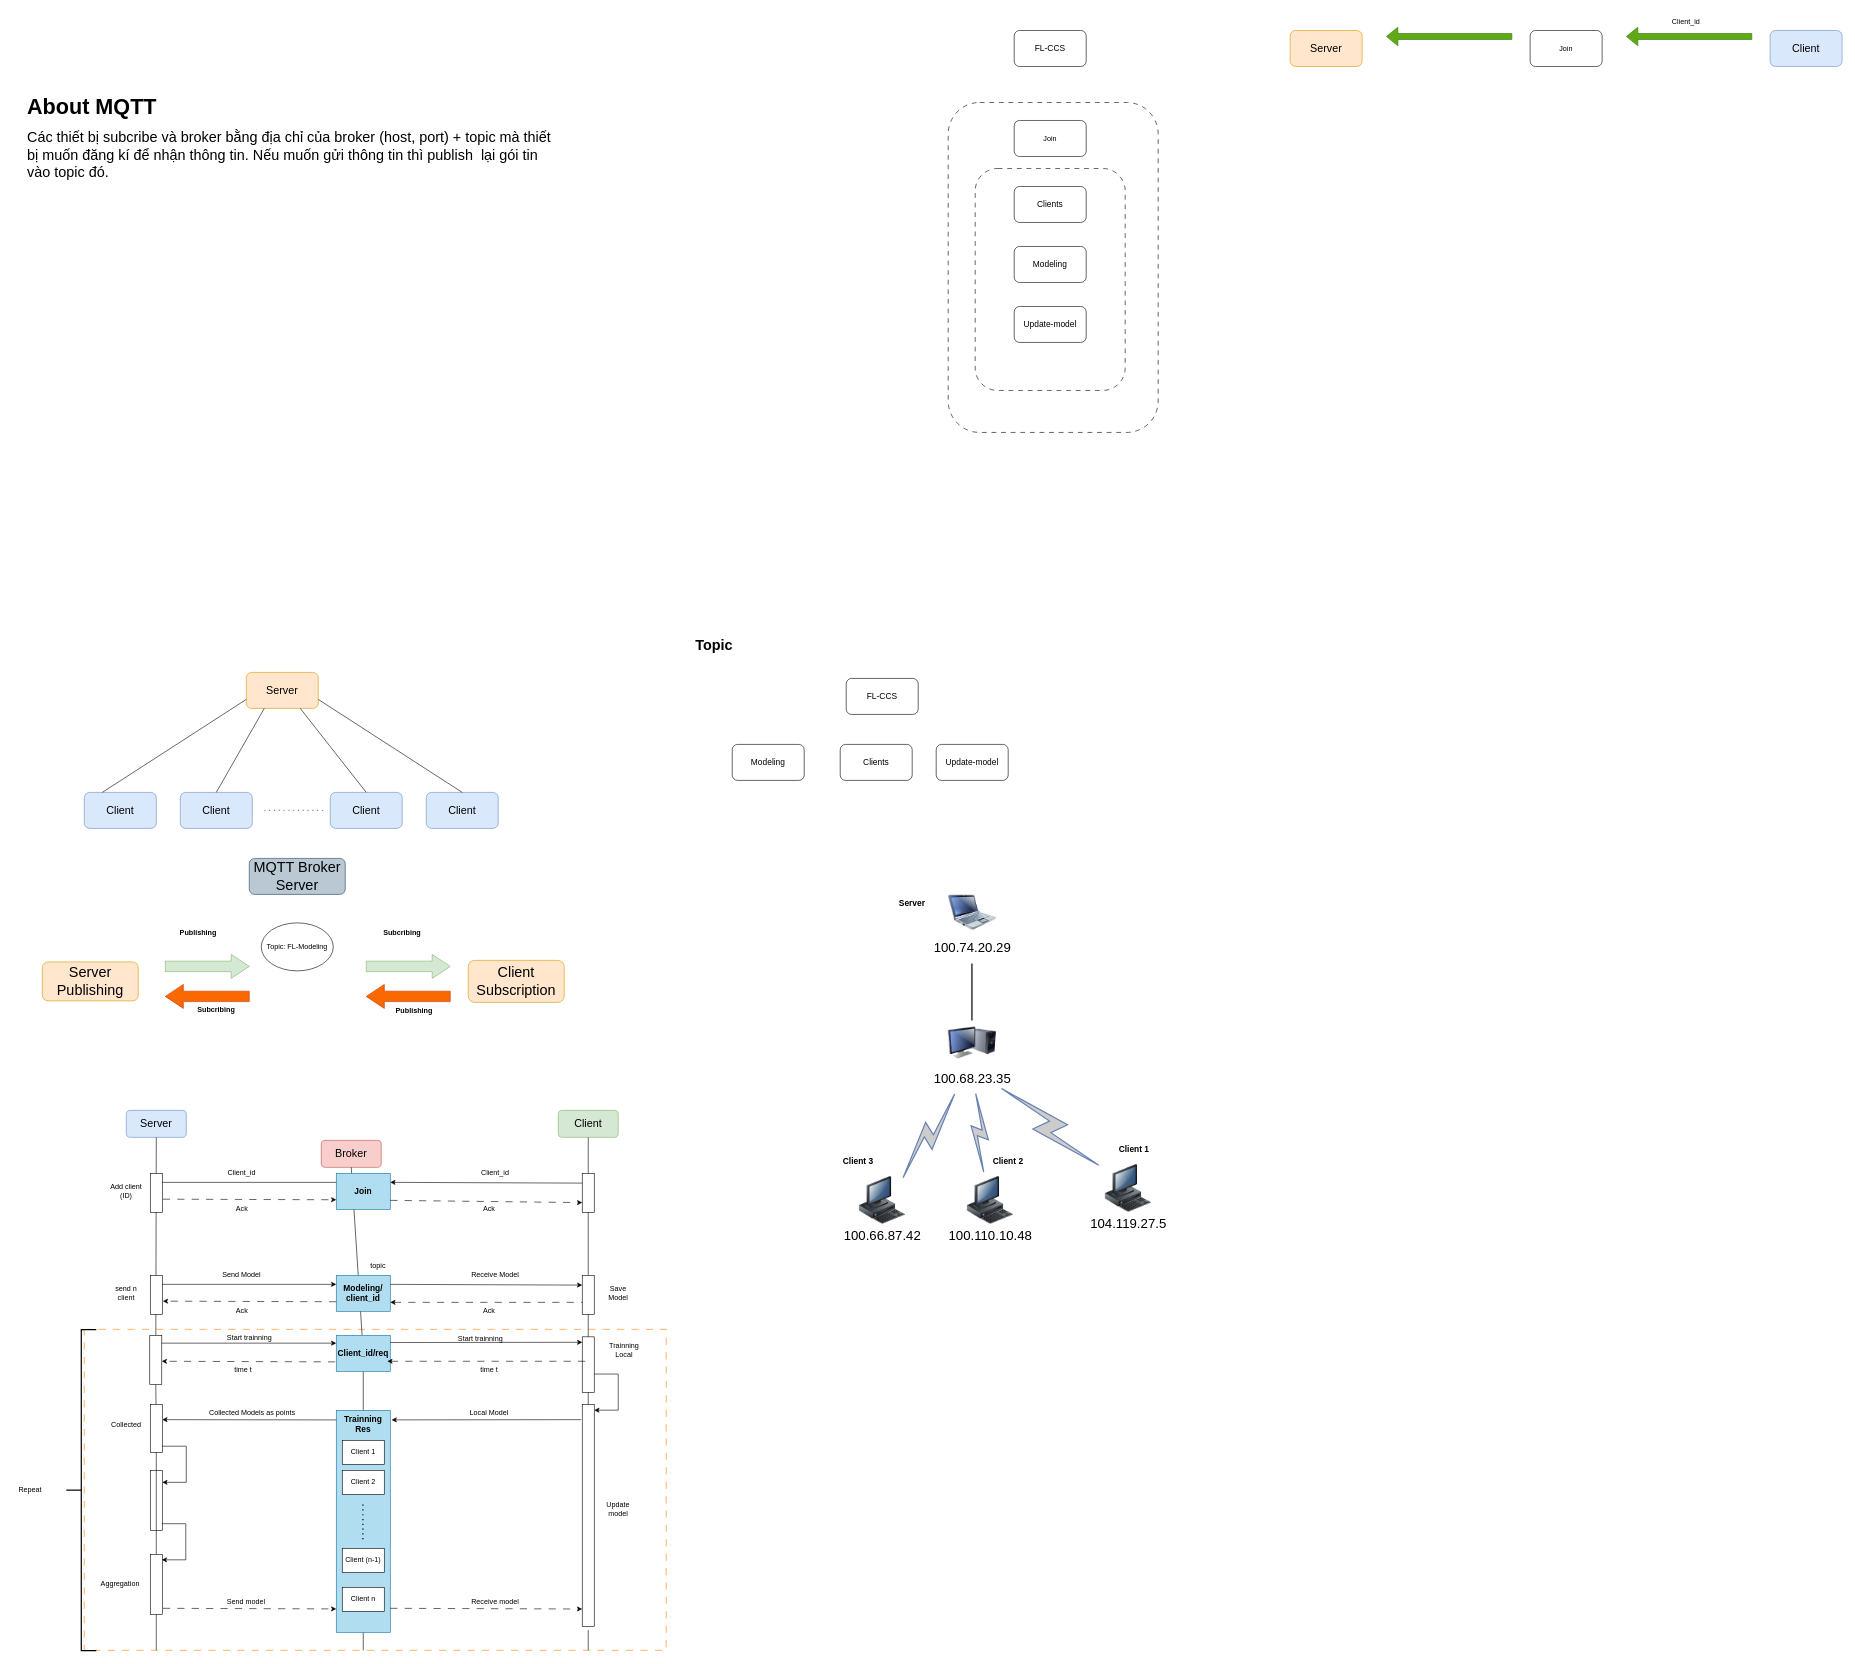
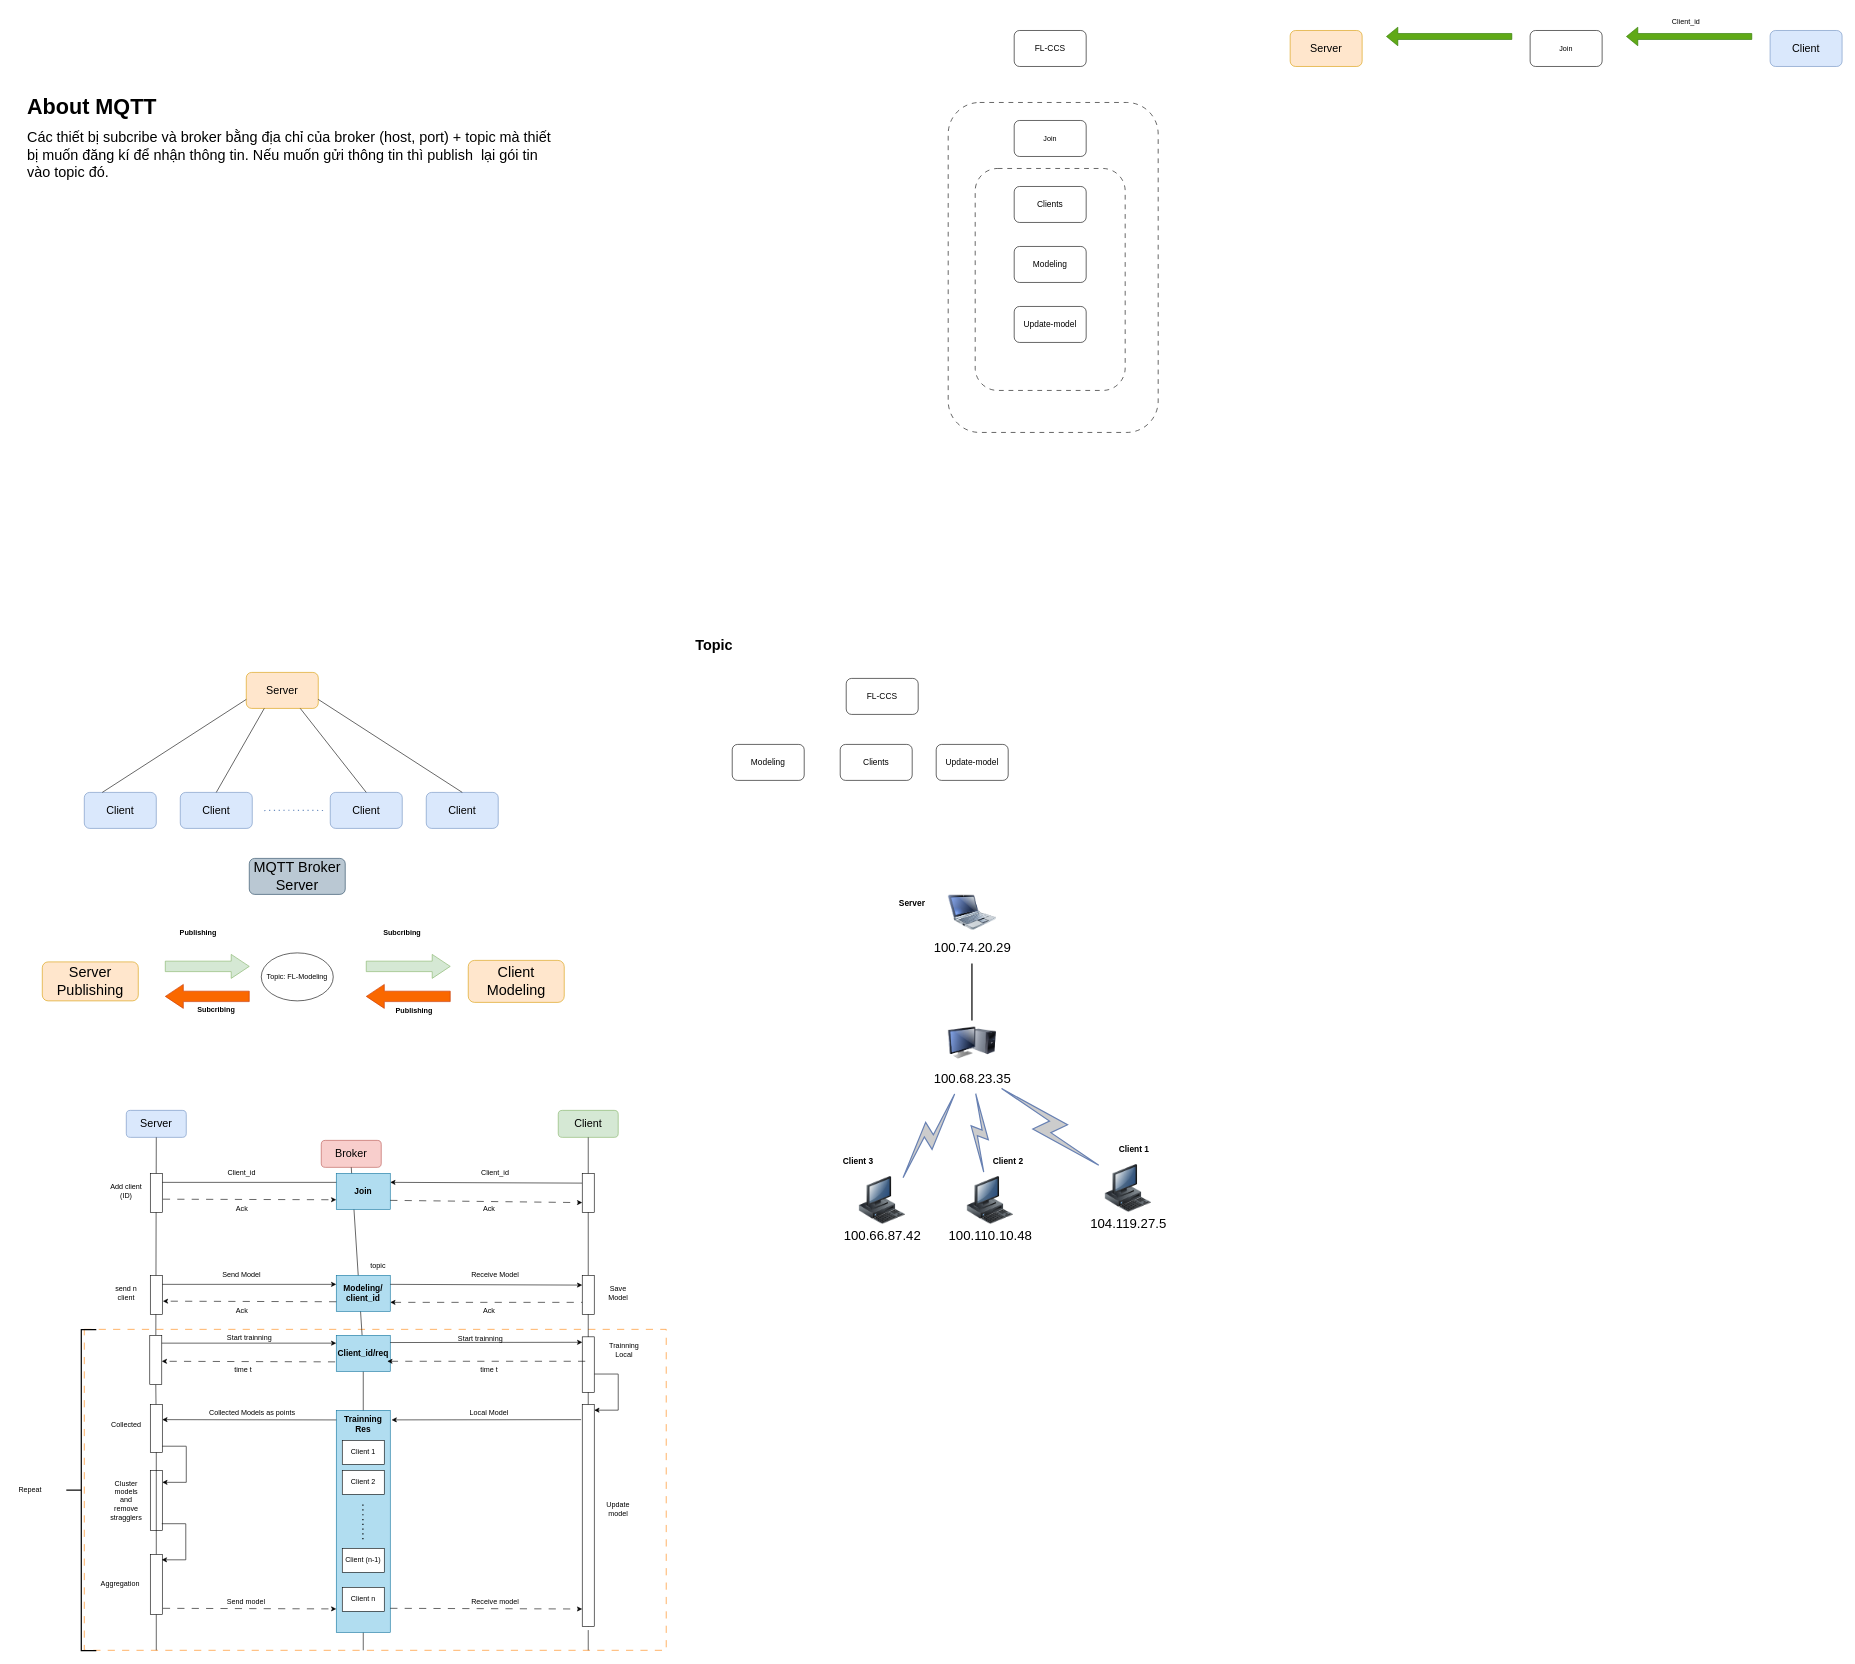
node "Topic: FL-Modeling": moved (297, 947) -> (297, 977)
node "Client Subscription": label "Client Subscription" -> "Client Modeling"
node "Cluster models and remove stragglers": added
